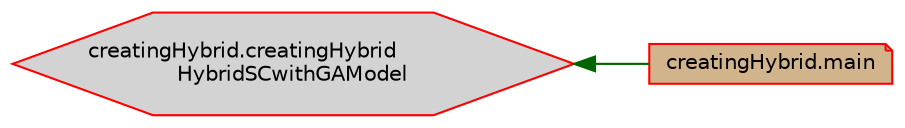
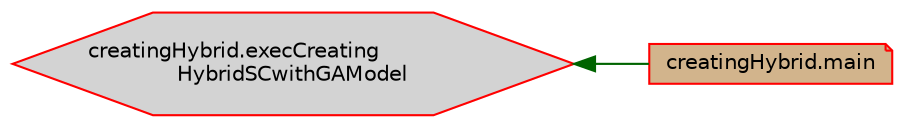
node "creatingHybrid.creatingHybrid HybridSCwithGAModel": label "creatingHybrid.creatingHybrid HybridSCwithGAModel" -> "creatingHybrid.execCreating HybridSCwithGAModel"
